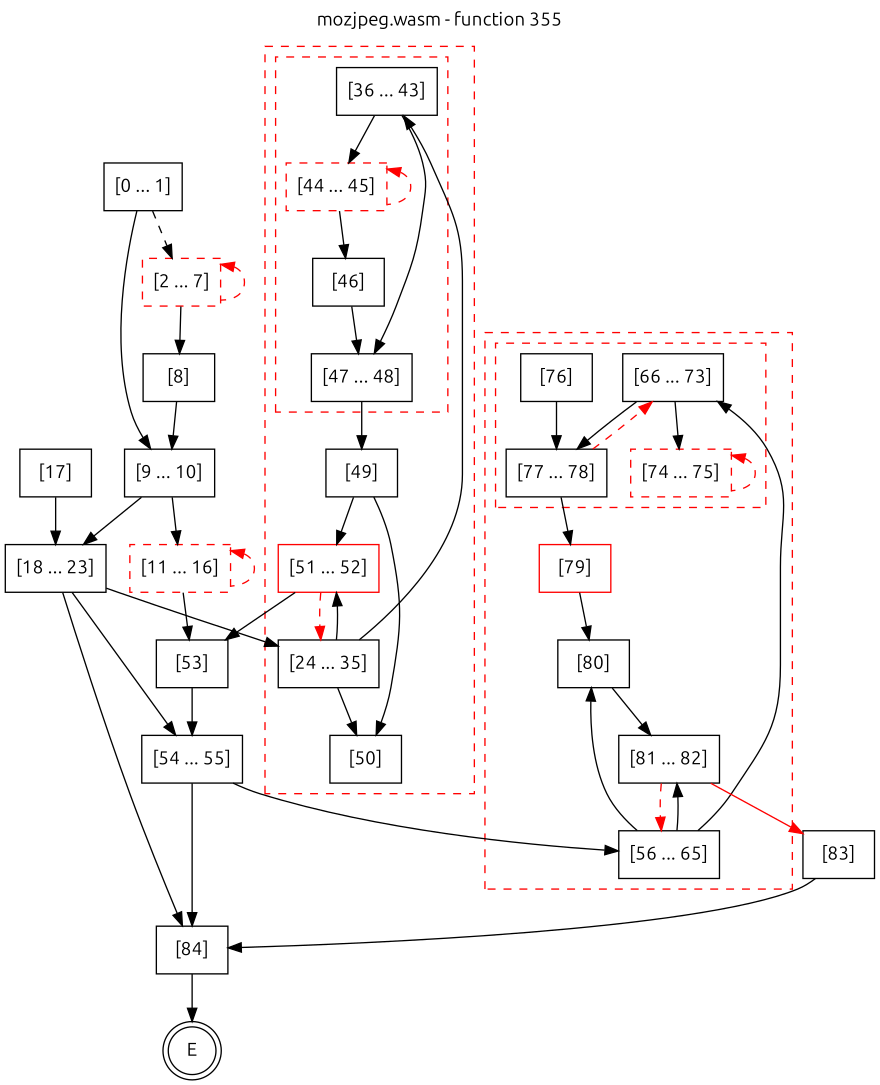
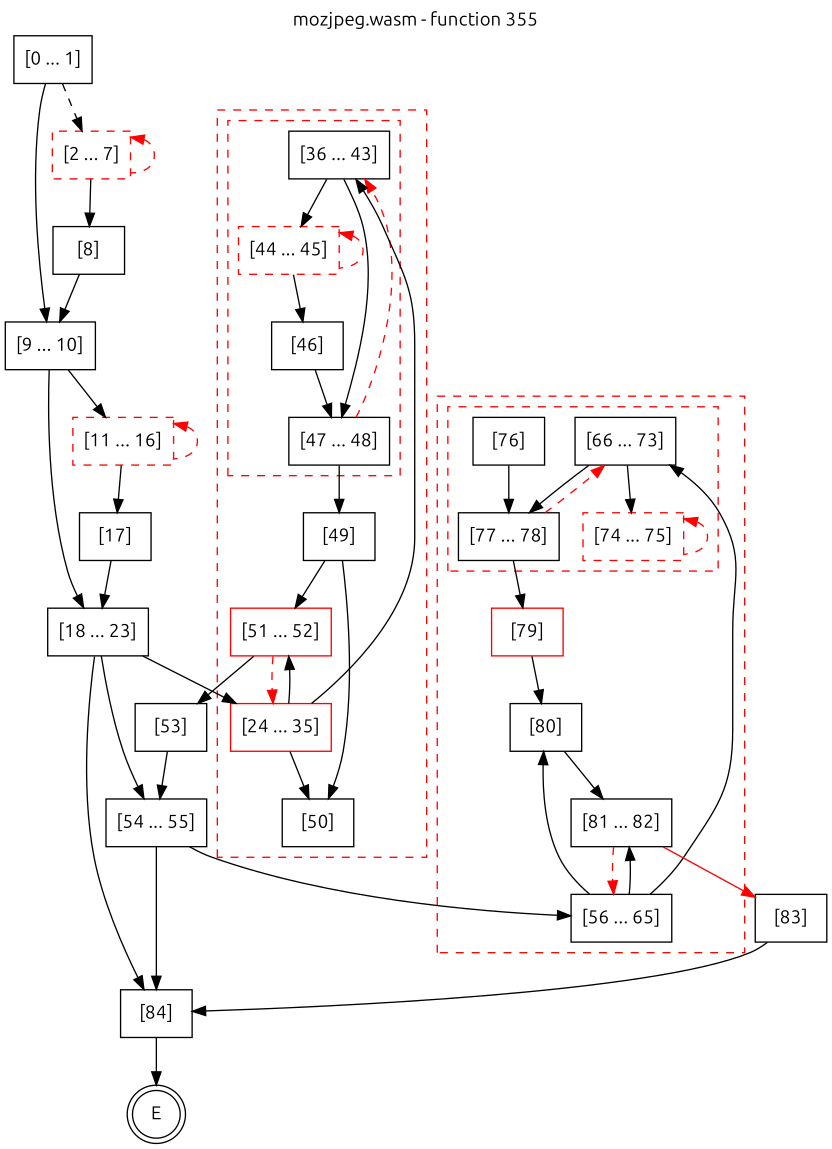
edge "[47 ... 48]" -> "[36 ... 43]": added
edge "[11 ... 16]" -> "[53]": now "[11 ... 16]" -> "[17]"
node "[24 ... 35]": color black -> red
